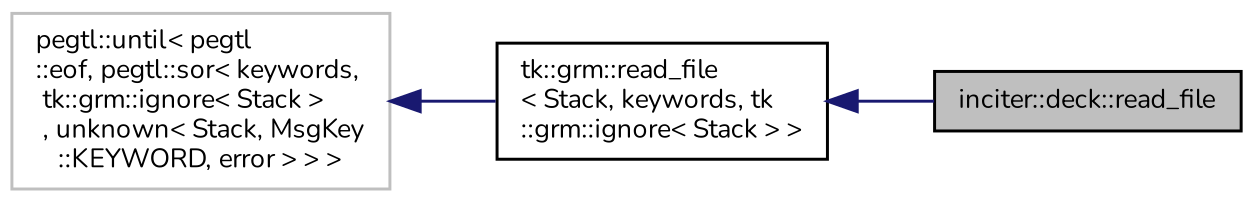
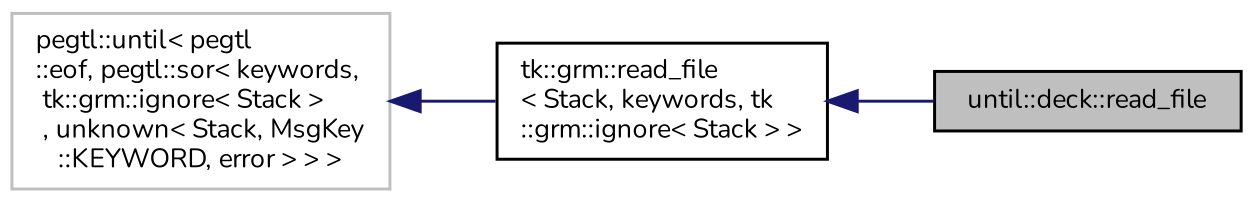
node "inciter::deck::read_file": label "inciter::deck::read_file" -> "until::deck::read_file"
